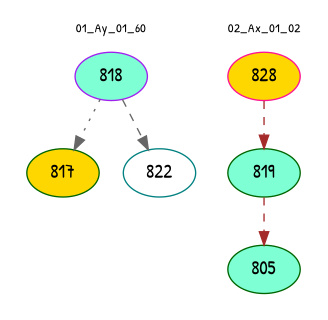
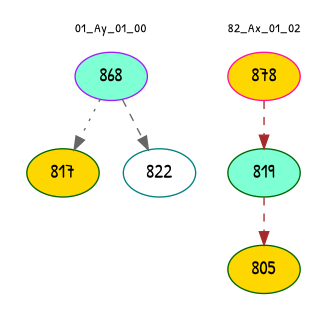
cluster "01_Ay_01_60": label "01_Ay_01_60" -> "01_Ay_01_00"
cluster "02_Ax_01_02": label "02_Ax_01_02" -> "82_Ax_01_02"
node "818": label "818" -> "868"
node "828": label "828" -> "878"
node "805": fillcolor aquamarine -> gold
